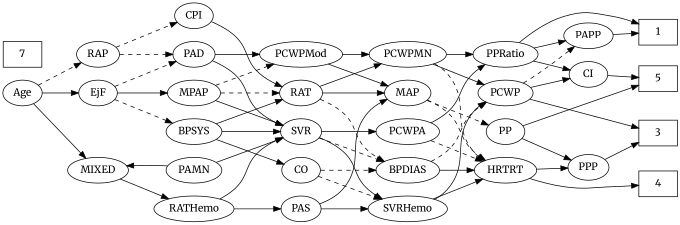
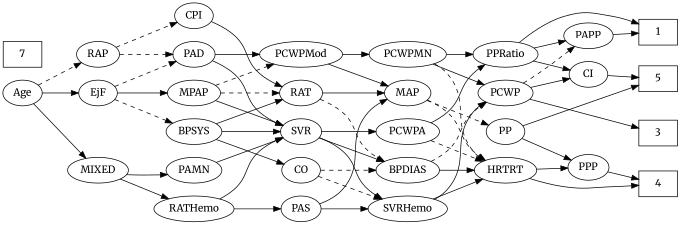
edge "RAT" -> "PCWPMN": removed
edge "SVR" -> "BPDIAS": style dashed -> solid
edge "PPP" -> "3": now "PPP" -> "4"
edge "PAMN" -> "MIXED": reversed
